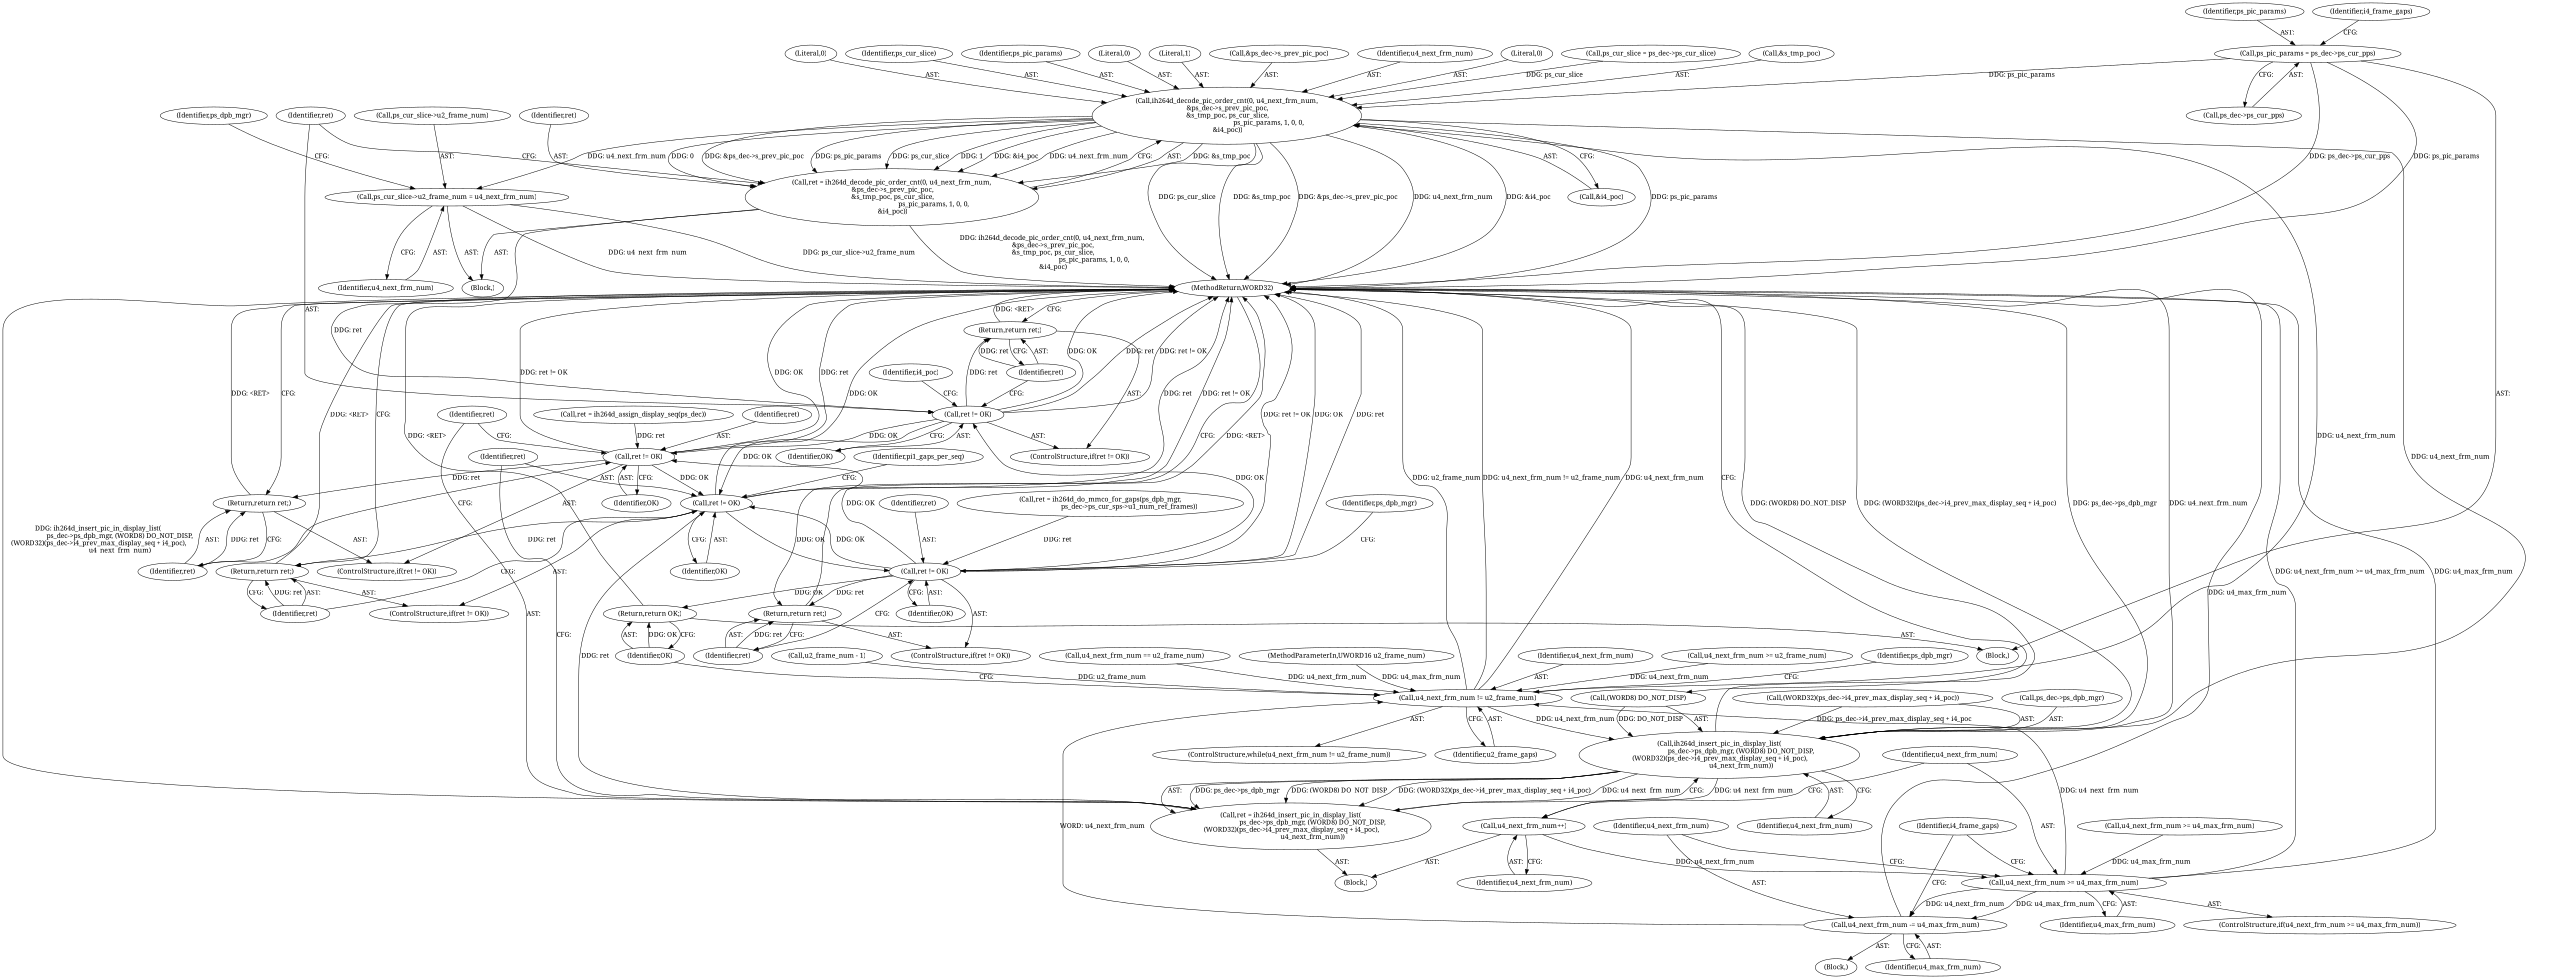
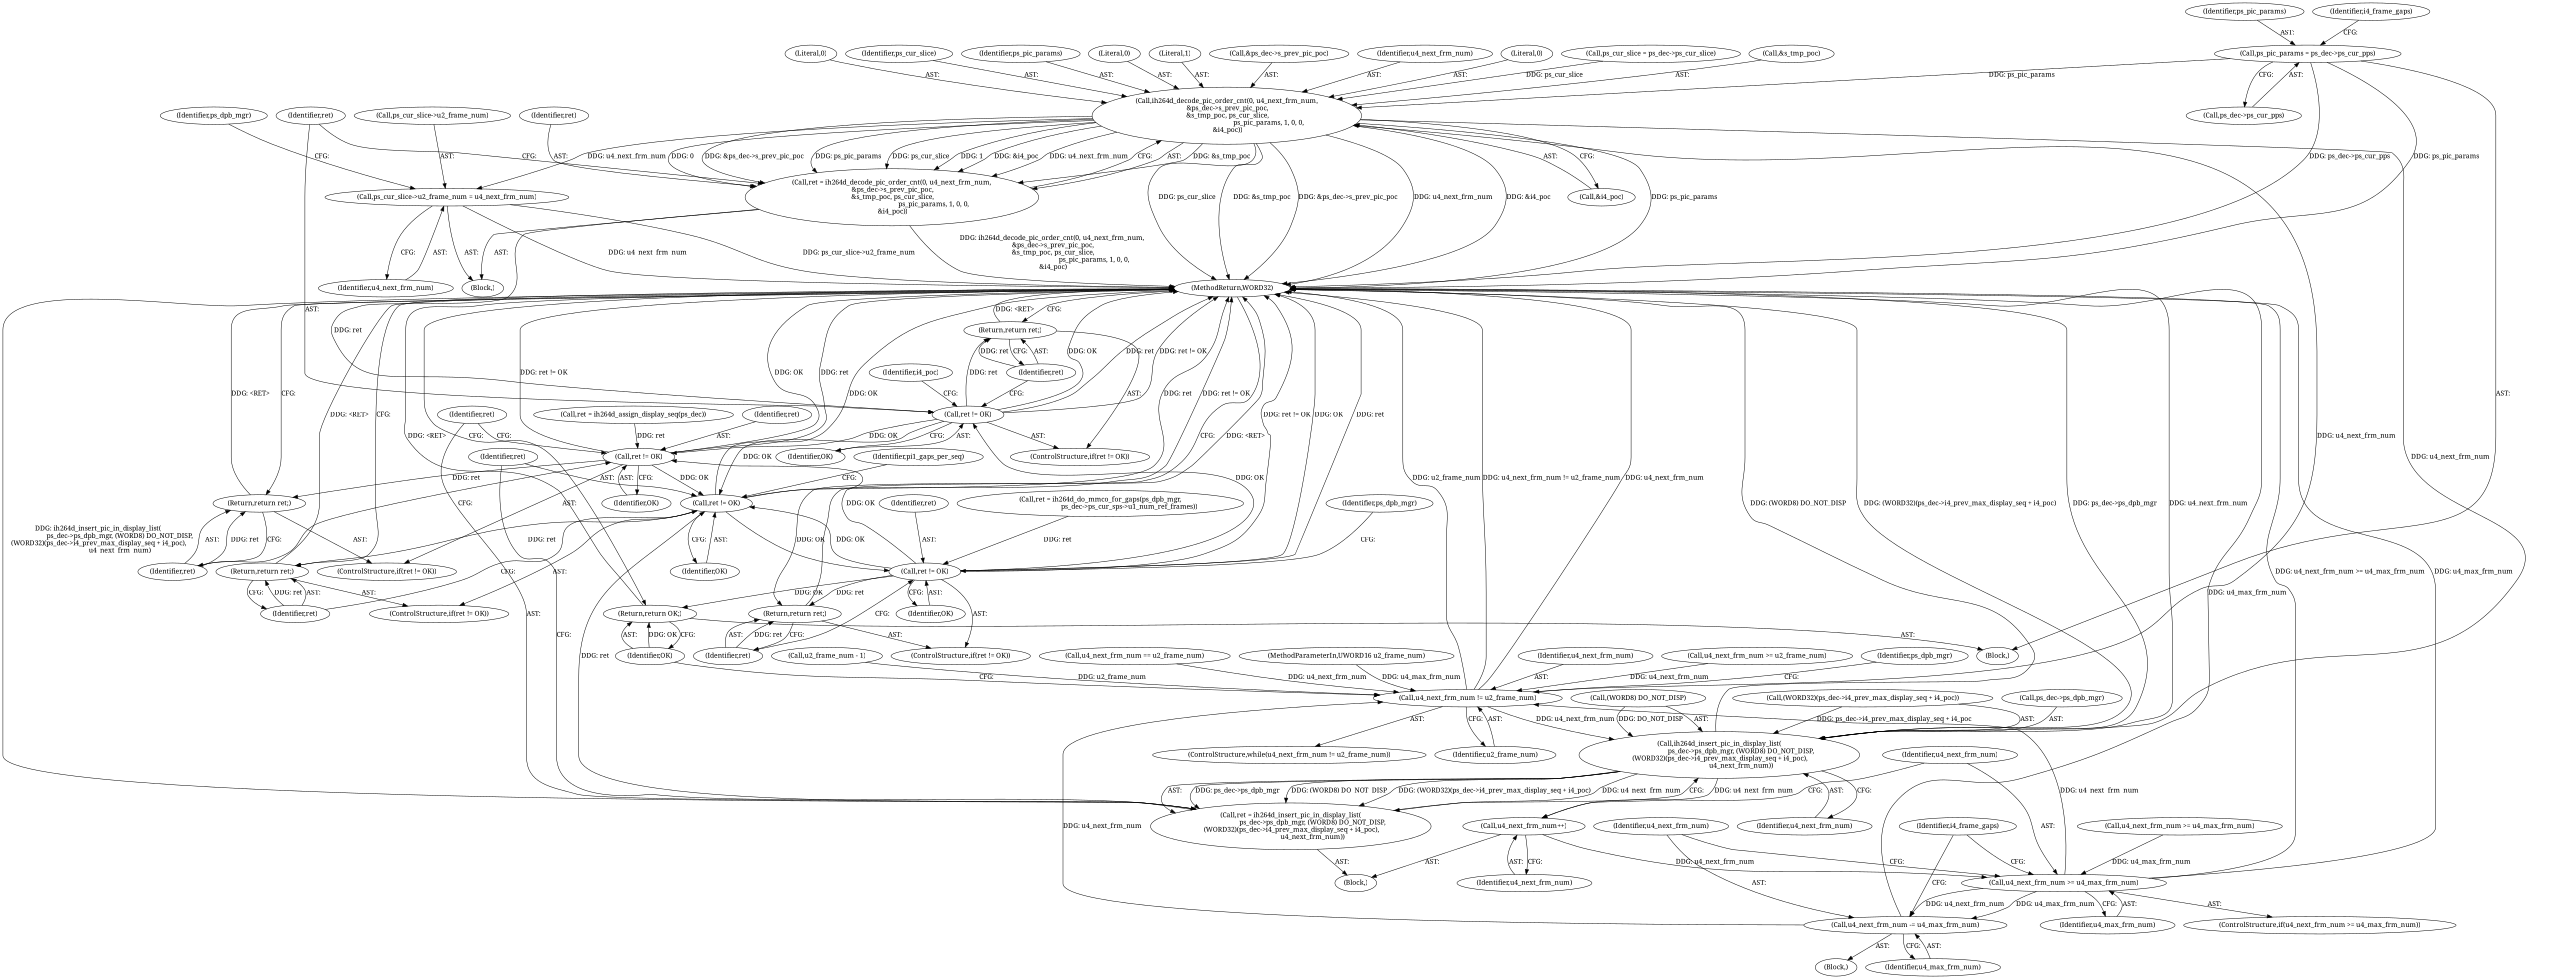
edge "(MethodReturn,WORD32)" -> "(Call,(WORD8) DO_NOT_DISP)": now "(MethodReturn,WORD32)" -> "(Return,return OK;)"
node "(Identifier,u2_frame_gaps)": label "(Identifier,u2_frame_gaps)" -> "(Identifier,u2_frame_num)"
edge "(Call,u4_next_frm_num -= u4_max_frm_num)" -> "(Call,u4_next_frm_num != u2_frame_num)": label "WORD: u4_next_frm_num" -> "DDG: u4_next_frm_num"
